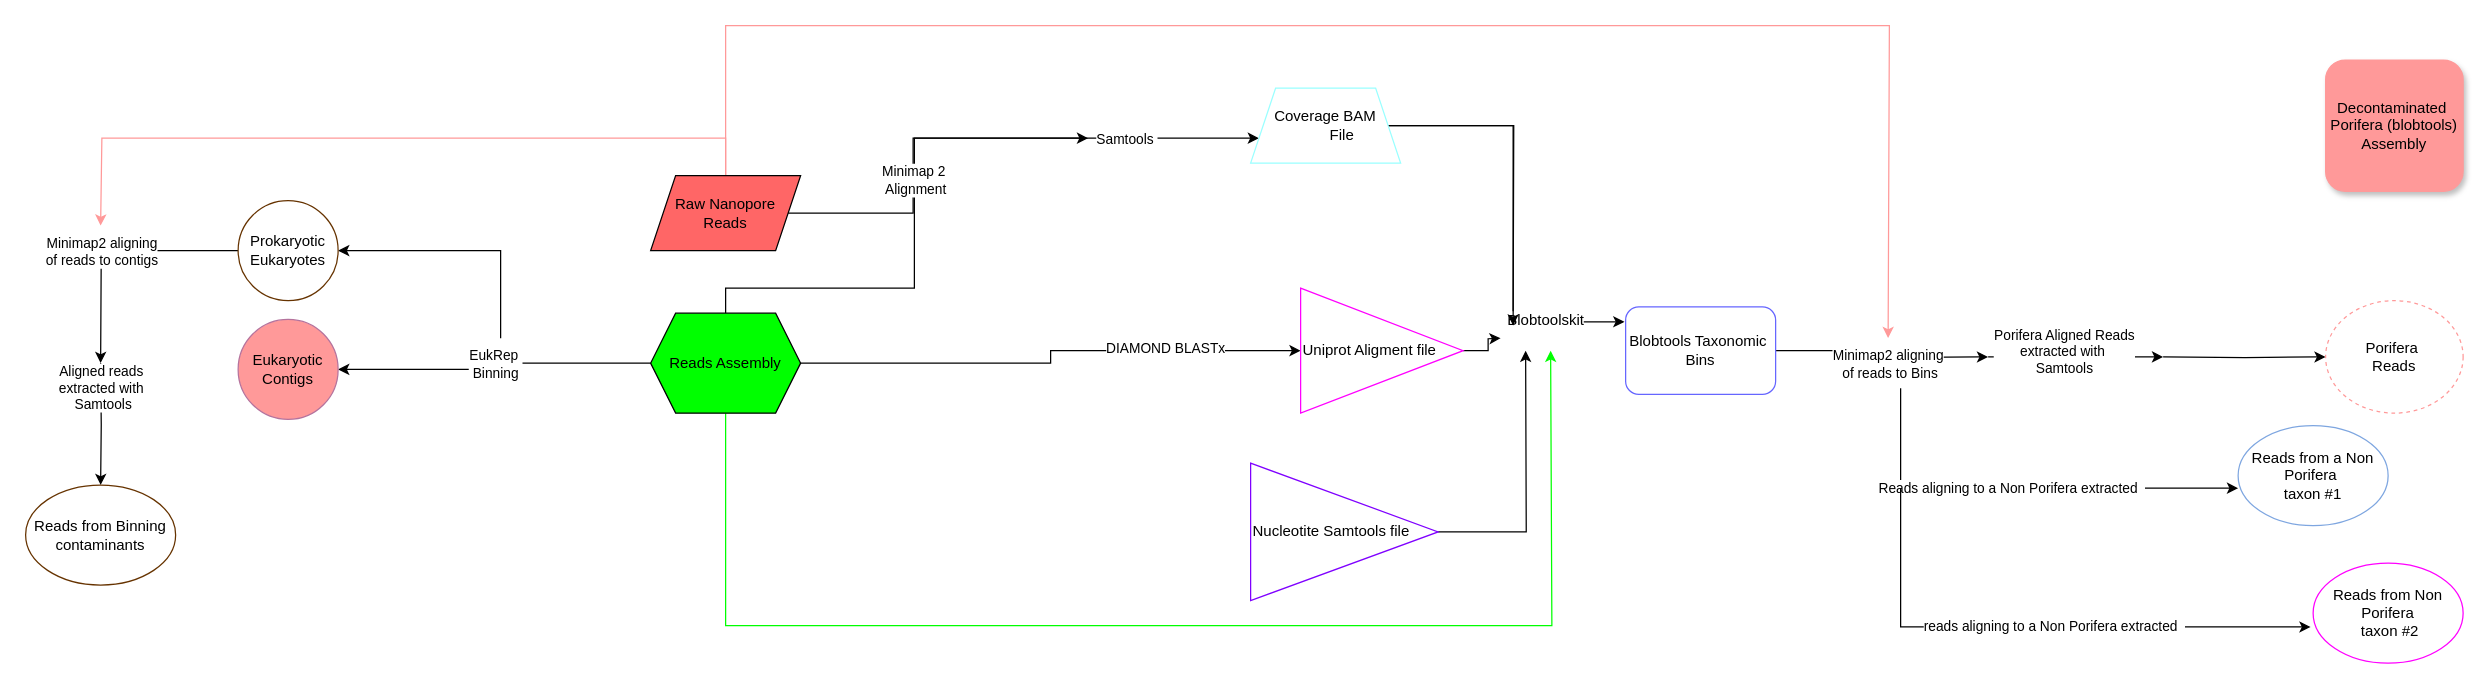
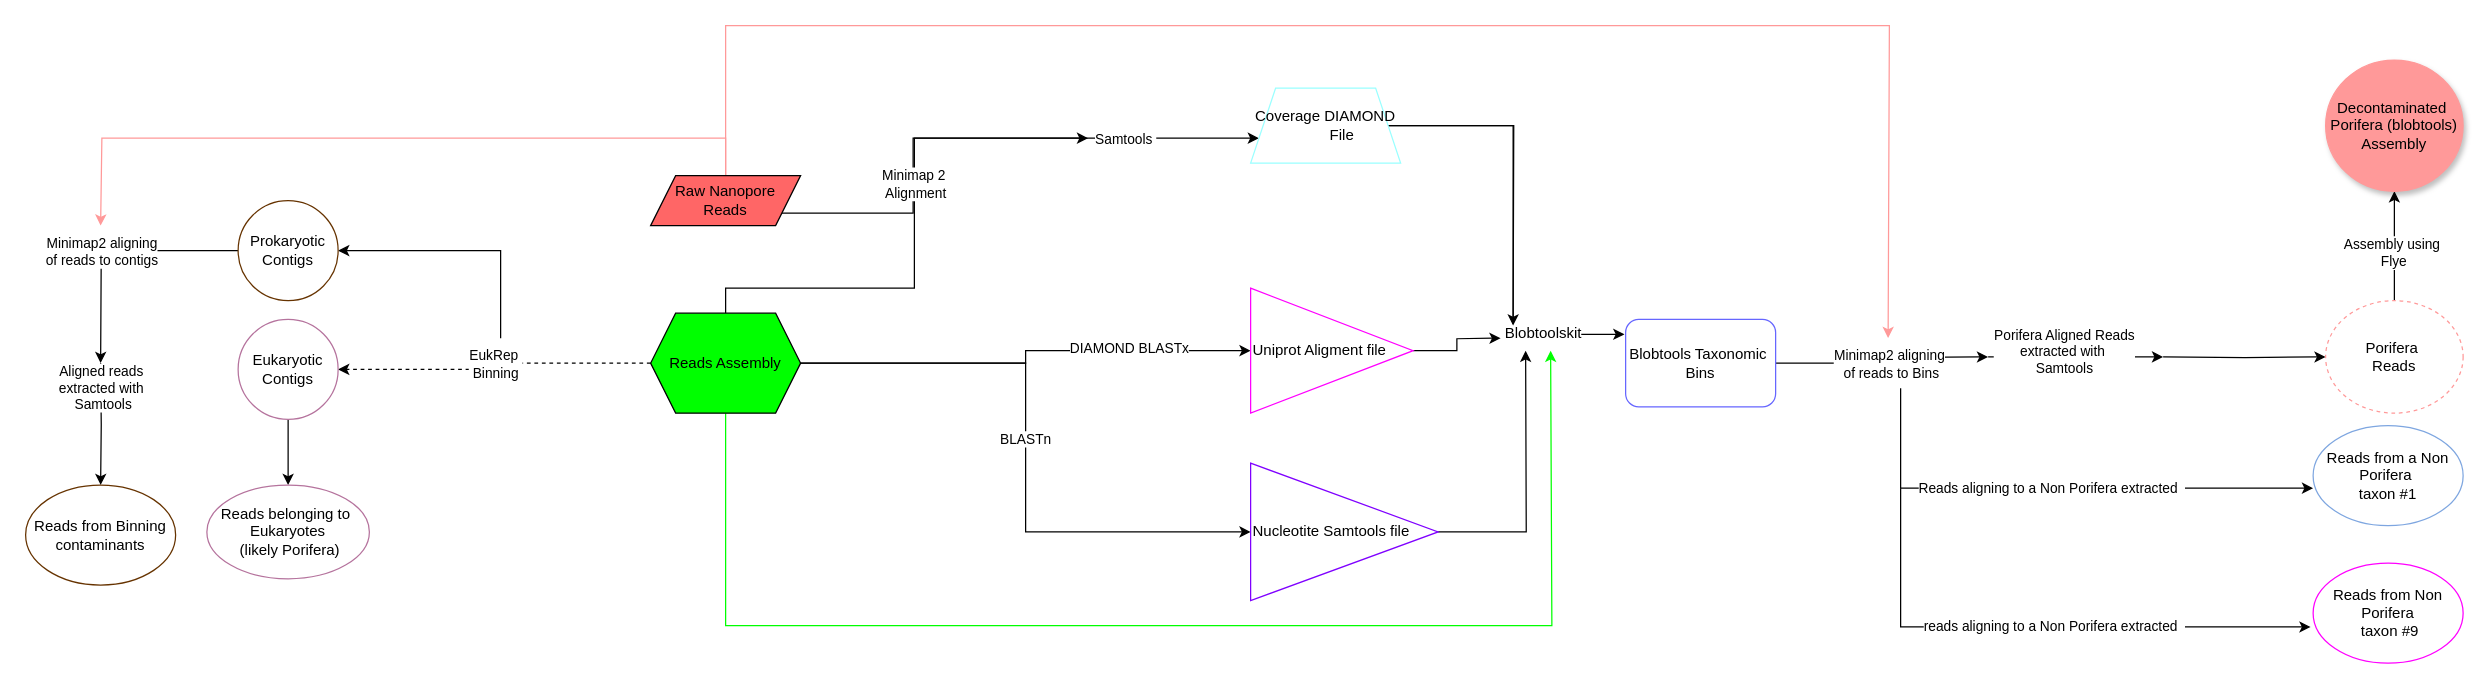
node "Coverage BAM File": label "Coverage BAM File" -> "Coverage DIAMOND File"
node "Decontaminated Porifera (blobtools) Assembly": shape rounded rectangle -> ellipse
node "Raw Nanopore Reads": size 150x75 -> 150x50
edge "Porifera Reads" -> "Decontaminated Porifera (blobtools) Assembly": added, label "Assembly using Flye"
node "Prokaryotic Eukaryotes": label "Prokaryotic Eukaryotes" -> "Prokaryotic Contigs"
node "Uniprot Aligment file": moved (1382, 351) -> (1332, 351)
node "Blobtools Taxonomic Bins": moved (1701, 351) -> (1701, 363)
edge "Reads Assembly" -> "Eukaryotic Contigs": style solid -> dashed
node "Eukaryotic Contigs": fillcolor #ff9999 -> #ffffff
edge "Eukaryotic Contigs" -> "Reads belonging to Eukaryotes (likely Porifera)": added
node "Reads from a Non Porifera taxon #1": moved (2313, 476) -> (2388, 476)
node "Reads belonging to Eukaryotes (likely Porifera)": added
edge "Reads Assembly" -> "Nucleotite Samtools file": added, label "BLASTn"
node "Reads from Non Porifera taxon #2": label "Reads from Non Porifera taxon #2" -> "Reads from Non Porifera taxon #9"
